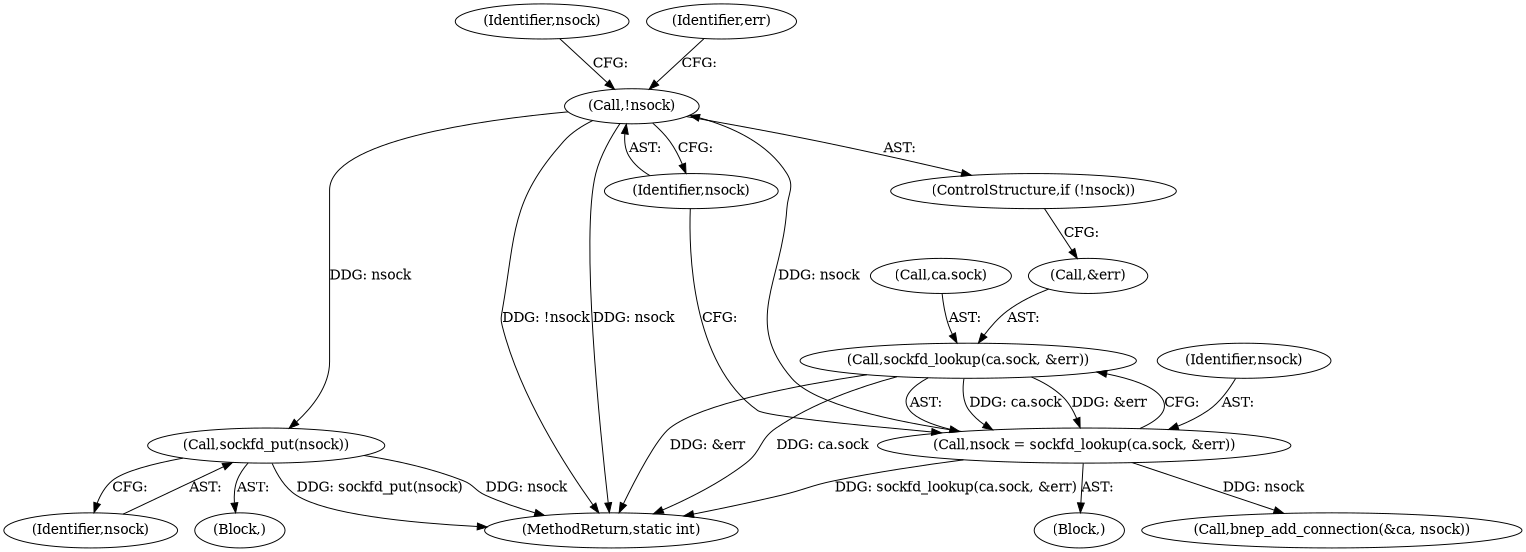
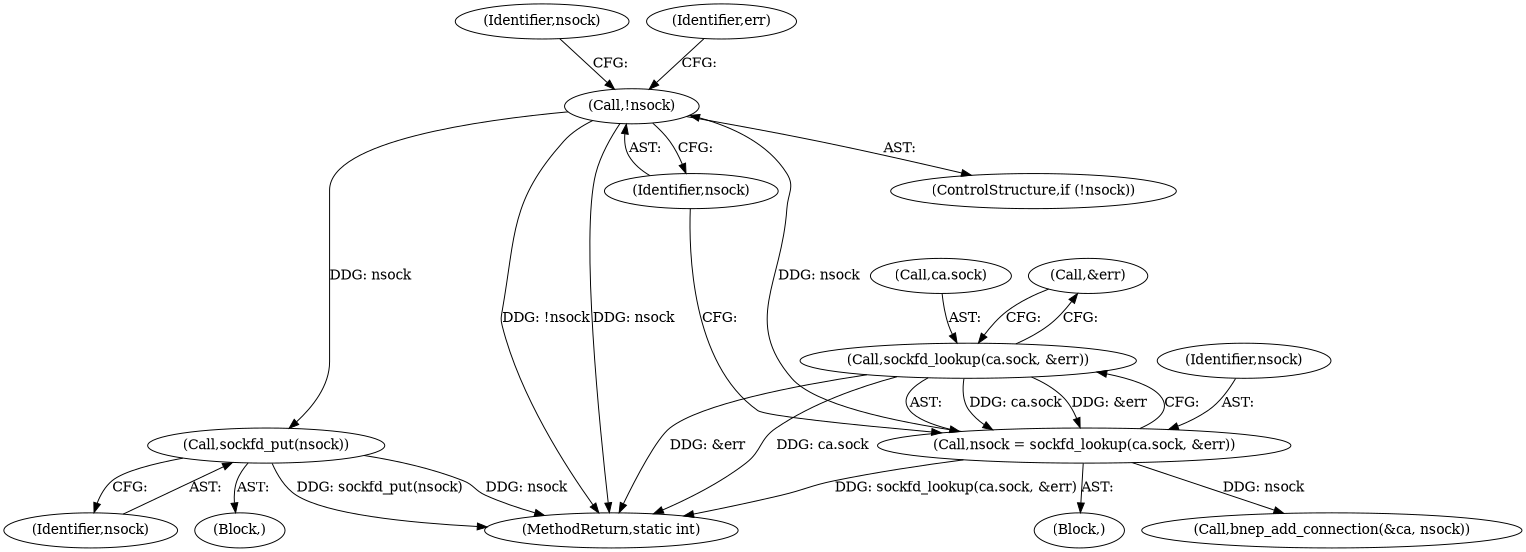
edge "(ControlStructure,if (!nsock))" -> "(Call,&err)": now "(Call,sockfd_lookup(ca.sock, &err))" -> "(Call,&err)"
edge "(Call,&err)" -> "(Call,sockfd_lookup(ca.sock, &err))": label "AST: " -> "CFG: "
